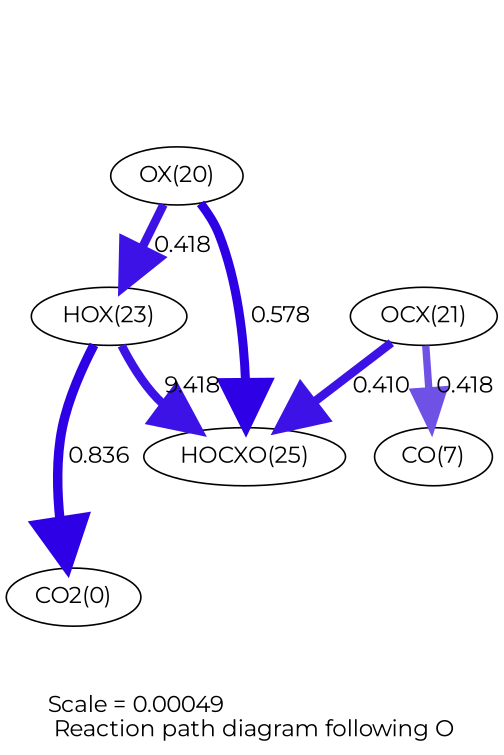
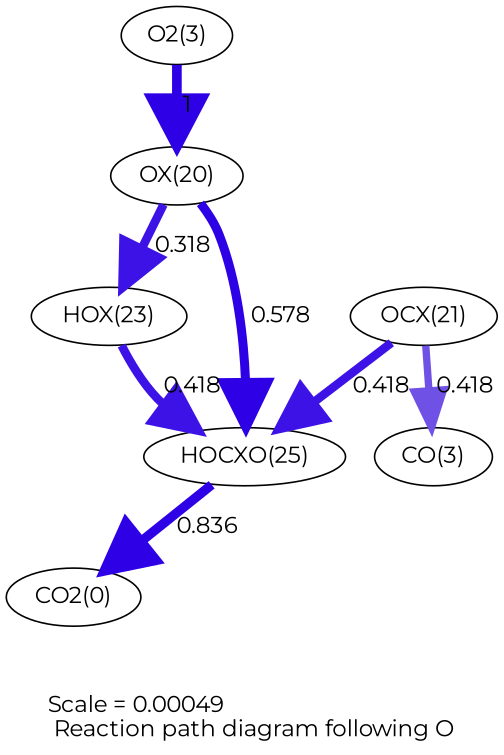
node "O2(3)": added
edge "OX(20)" -> "HOX(23)": label " 0.418" -> " 0.318"
edge "HOX(23)" -> "HOCXO(25)": label " 9.418" -> " 0.418"
edge "OCX(21)" -> "HOCXO(25)": label " 0.410" -> " 0.418"
edge "HOX(23)" -> "CO2(0)": now "HOCXO(25)" -> "CO2(0)"
node "CO(7)": label "CO(7)" -> "CO(3)"
